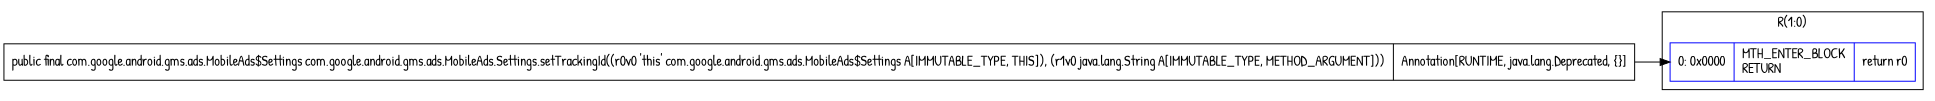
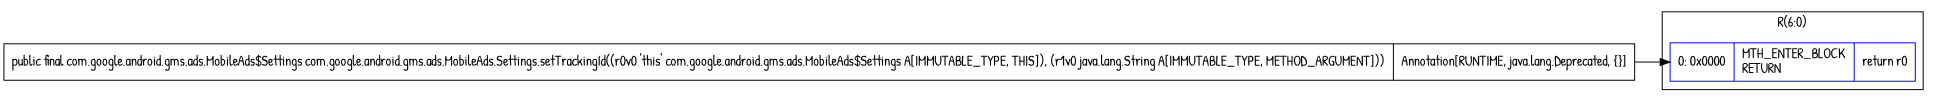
cluster "R(1:0)": label "R(1:0)" -> "R(6:0)"
